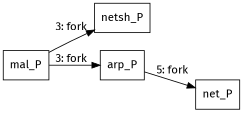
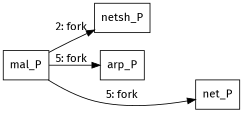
edge "mal_P" -> "netsh_P": label "3: fork" -> "2: fork"
edge "mal_P" -> "arp_P": label "3: fork" -> "5: fork"
edge "arp_P" -> "net_P": now "mal_P" -> "net_P"
